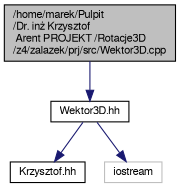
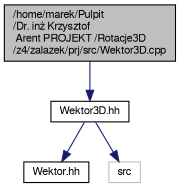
node "Krzysztof.hh": label "Krzysztof.hh" -> "Wektor.hh"
node "iostream": label "iostream" -> "src"
